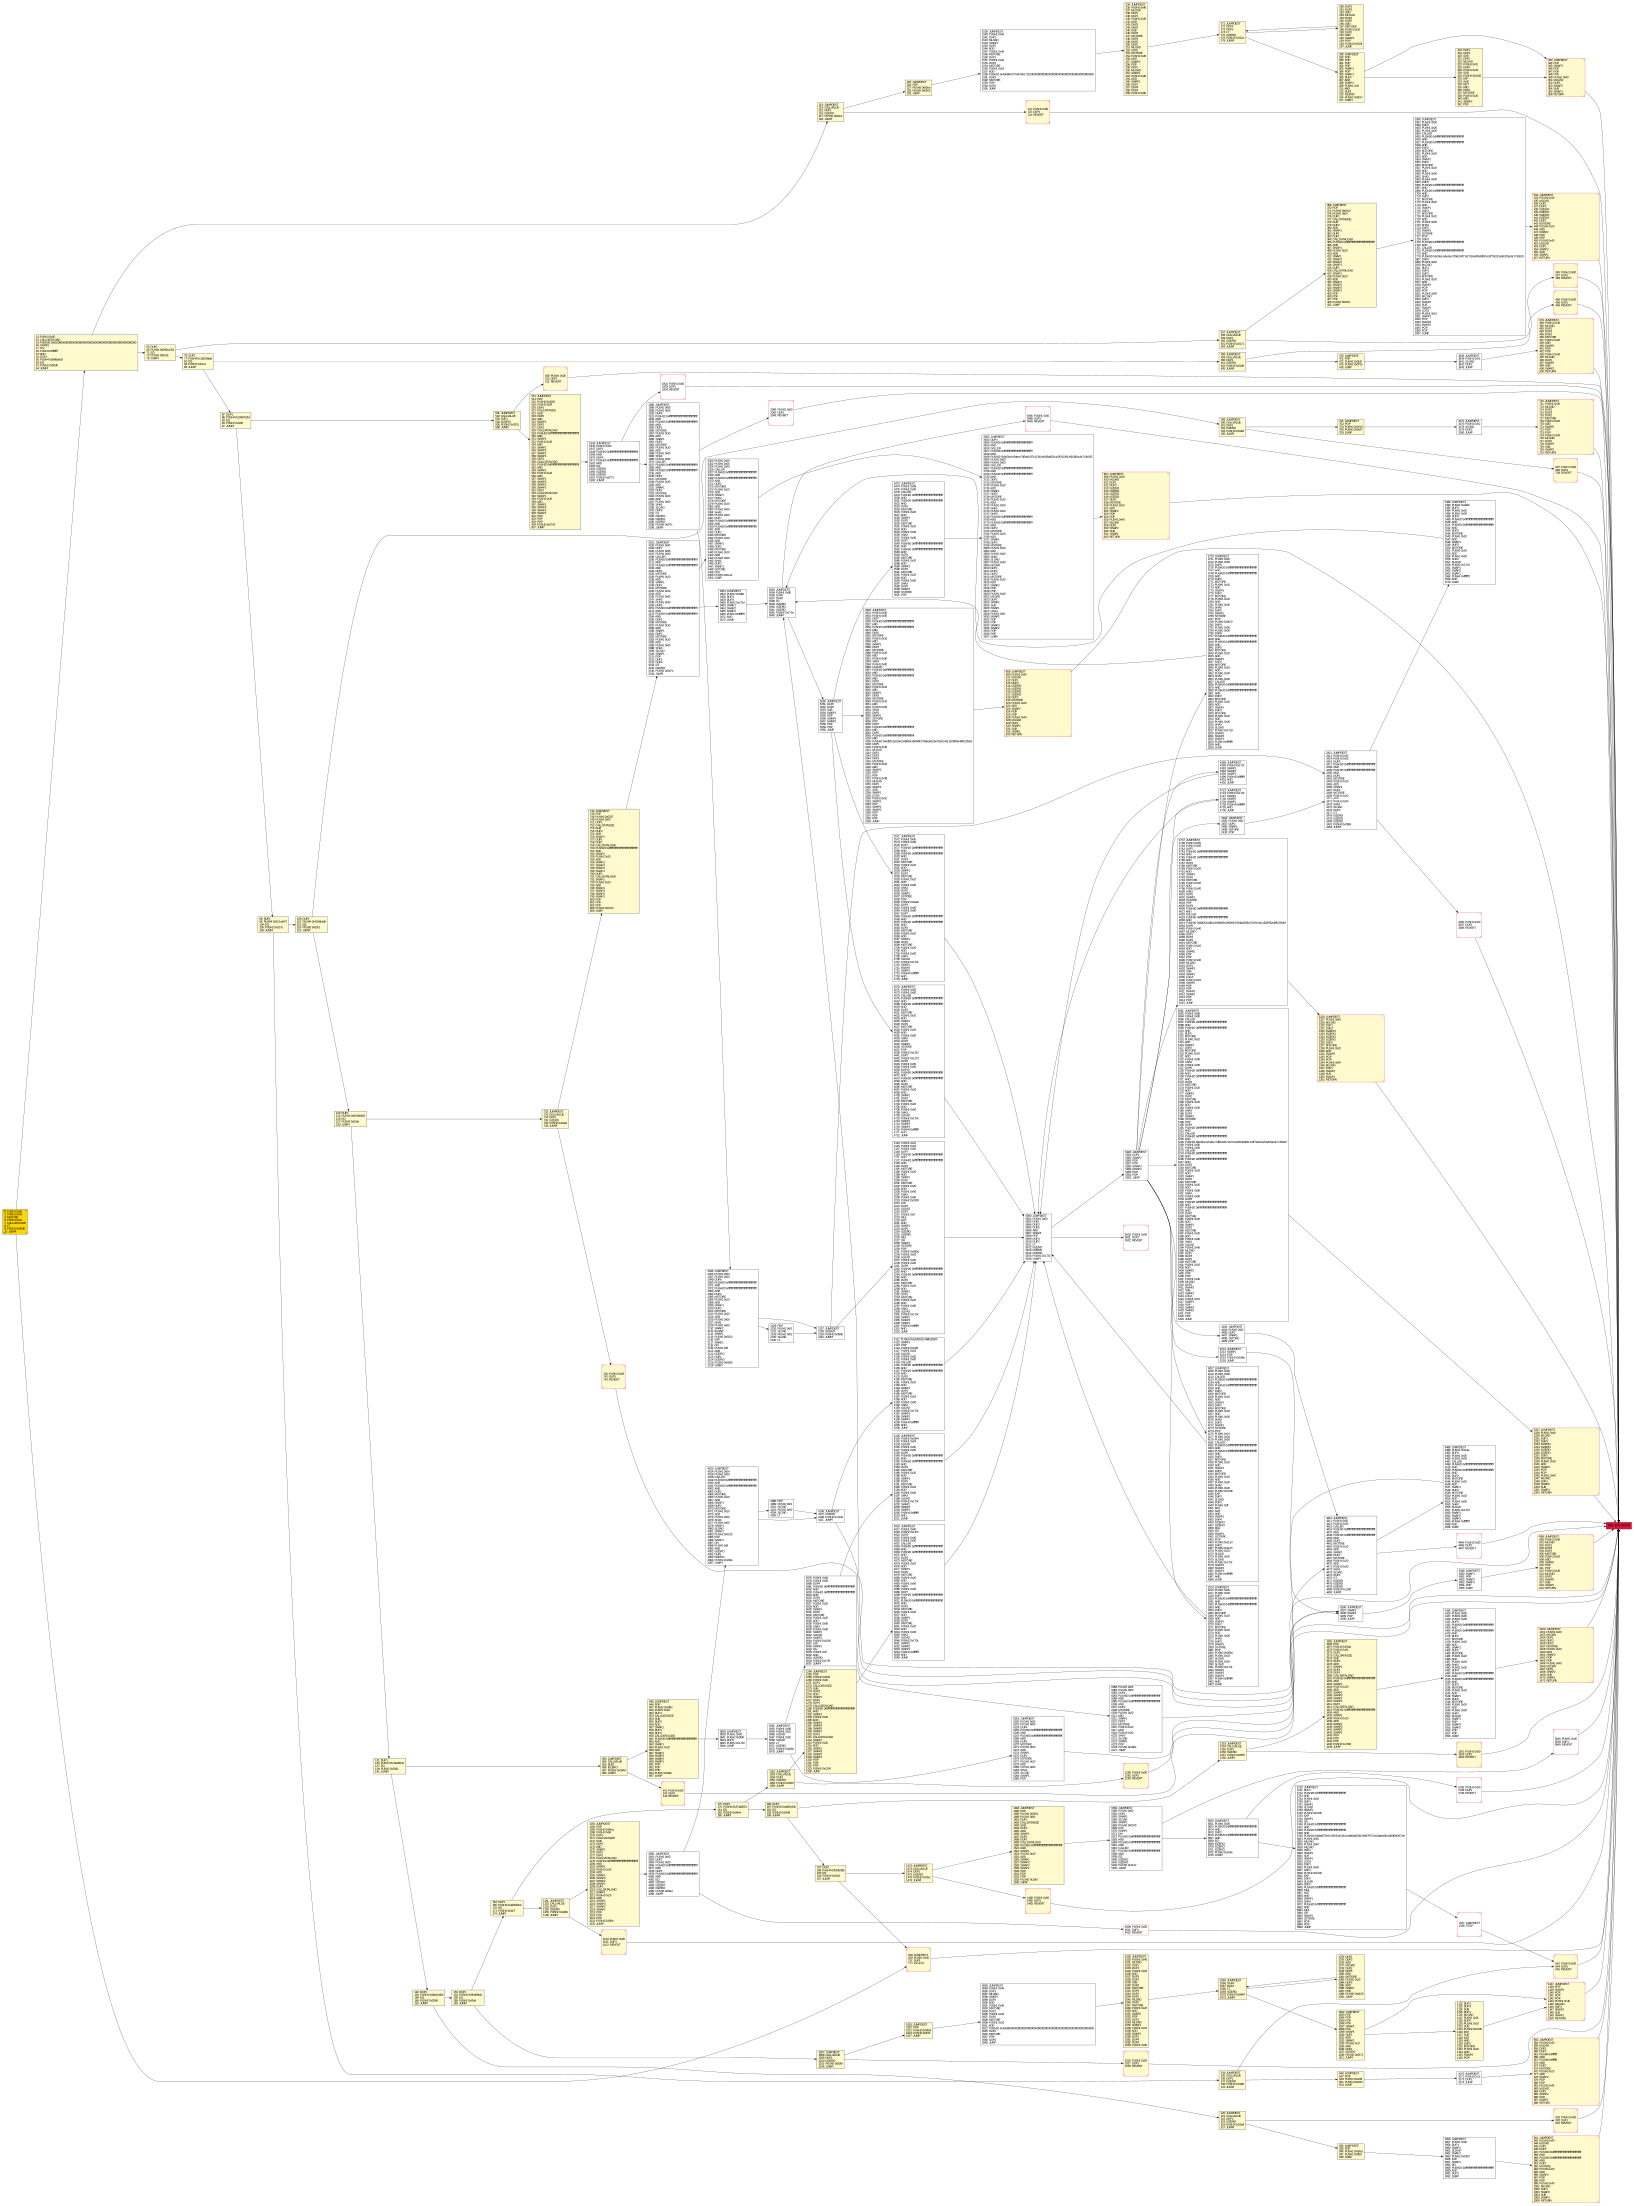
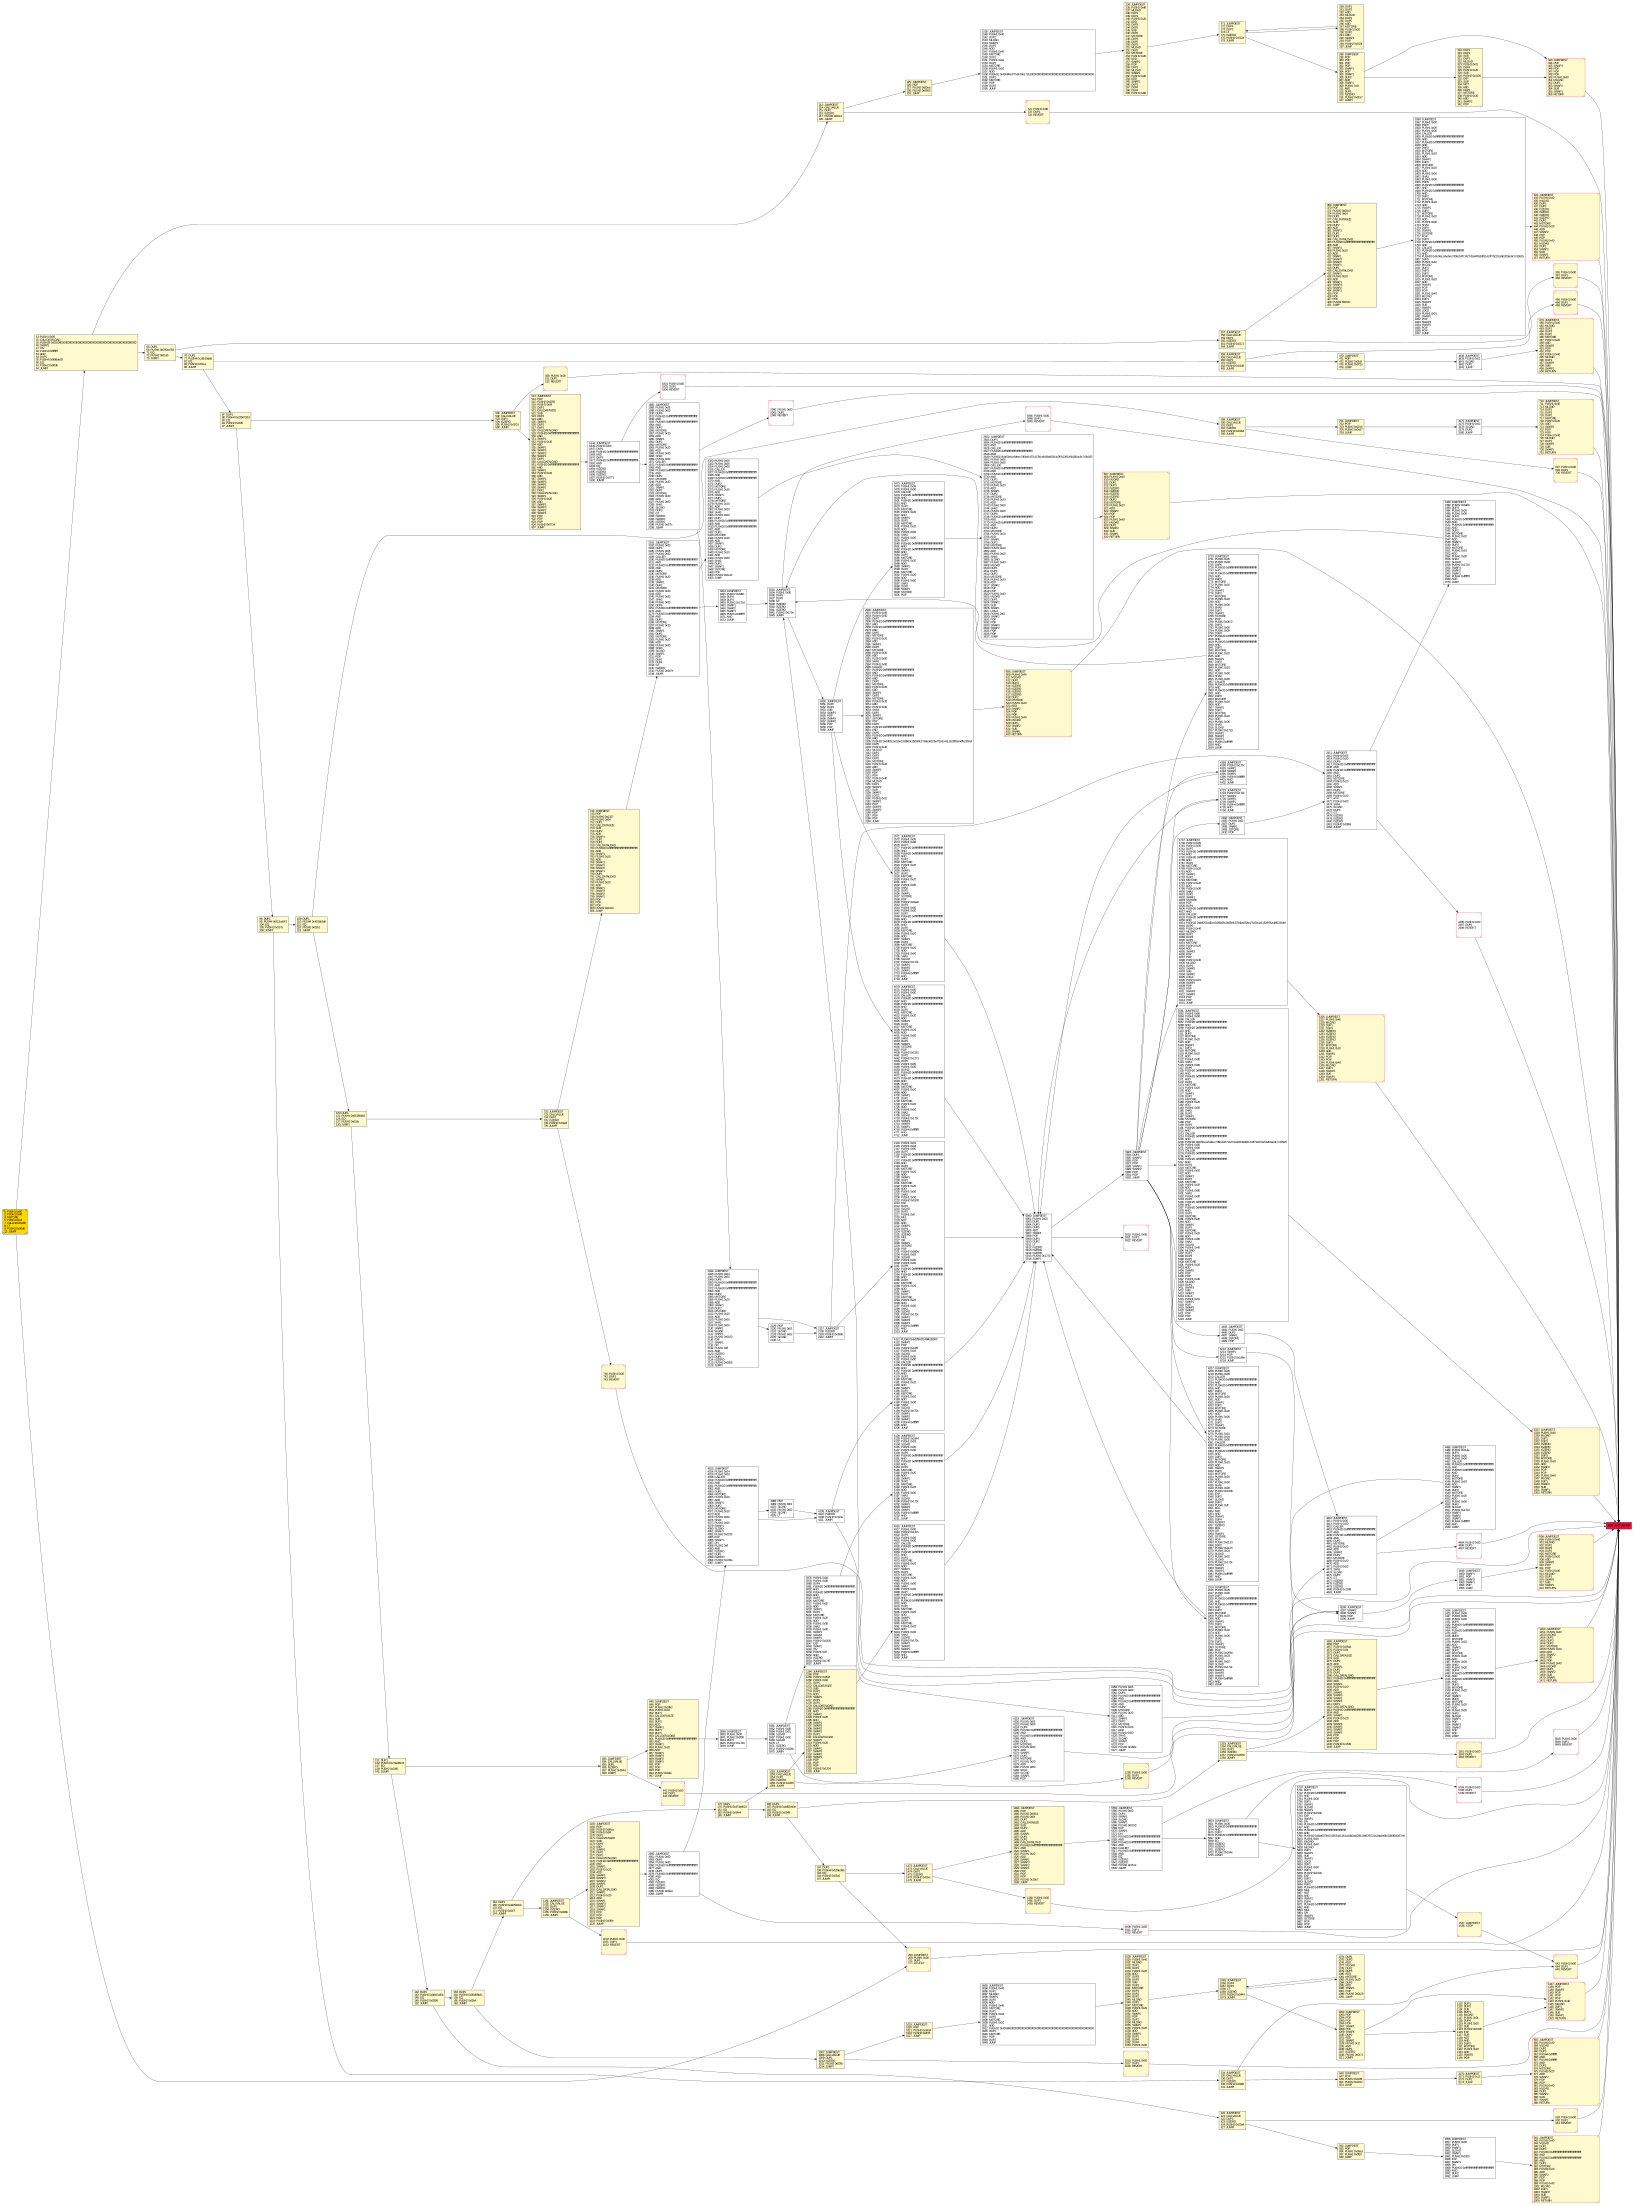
node "1537: JUMPDEST 1538: STOP": fillcolor white -> lemonchiffon
node "3170: JUMPDEST 3171: PUSH1 0x12 3173: DUP2 3174: JUMP": fillcolor white -> lemonchiffon
